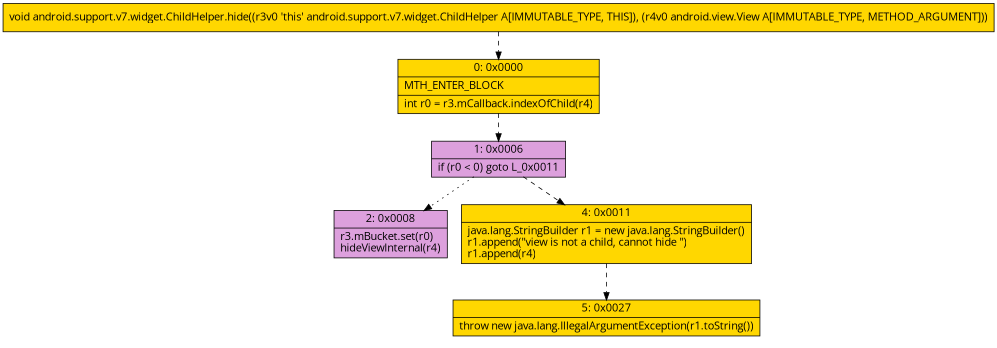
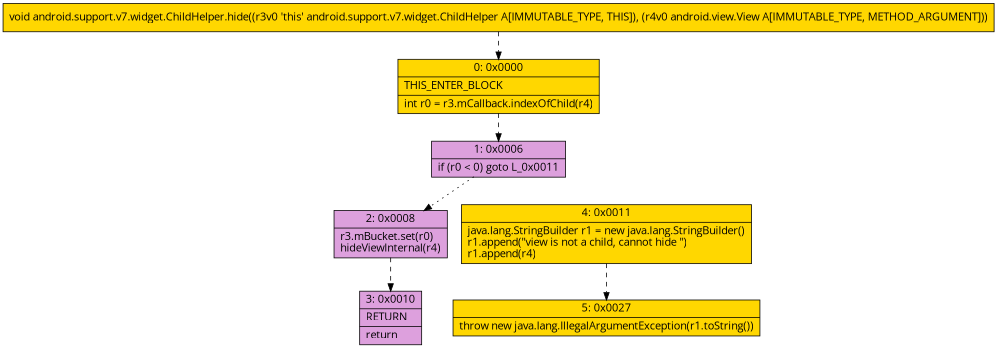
node "0: 0x0000": text "MTH_ENTER_BLOCK" -> "THIS_ENTER_BLOCK"
edge "1: 0x0006" -> "4: 0x0011": removed
node "3: 0x0010": added
